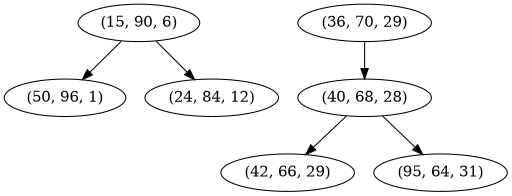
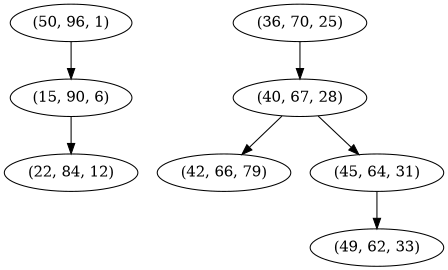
node "(36, 70, 29)": label "(36, 70, 29)" -> "(36, 70, 25)"
edge "(15, 90, 6)" -> "(50, 96, 1)": reversed
node "(24, 84, 12)": label "(24, 84, 12)" -> "(22, 84, 12)"
node "(40, 68, 28)": label "(40, 68, 28)" -> "(40, 67, 28)"
node "(42, 66, 29)": label "(42, 66, 29)" -> "(42, 66, 79)"
node "(95, 64, 31)": label "(95, 64, 31)" -> "(45, 64, 31)"
node "(49, 62, 33)": added
